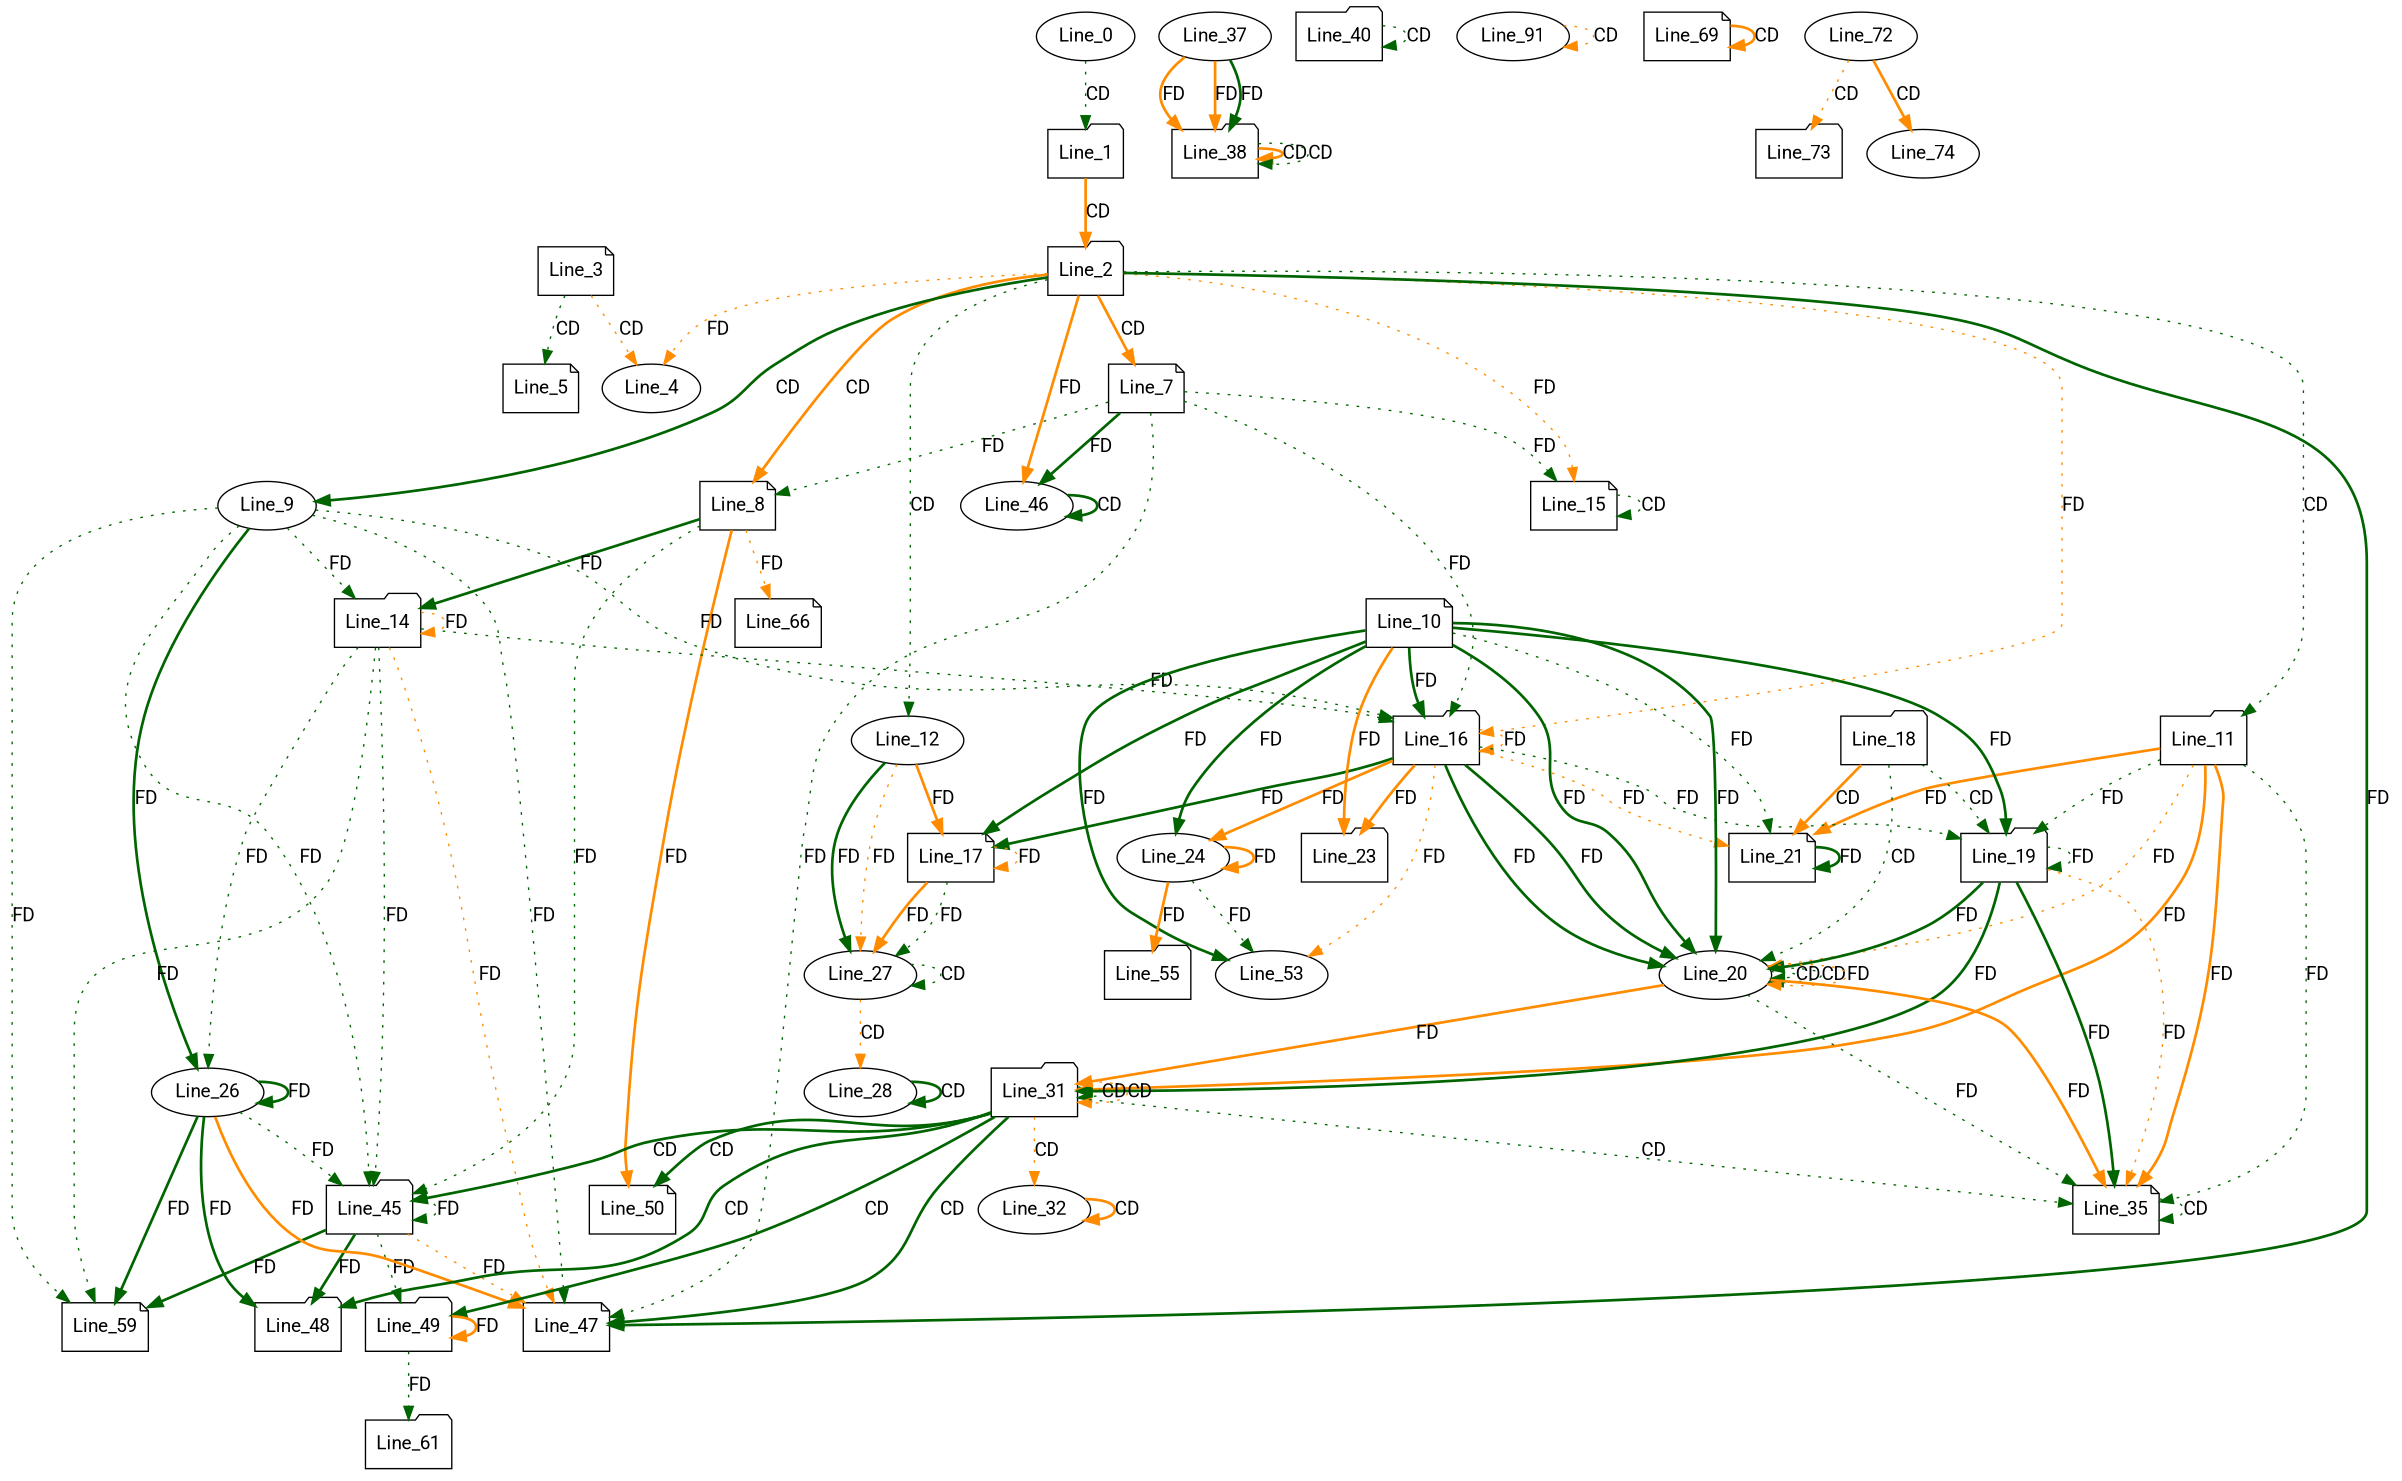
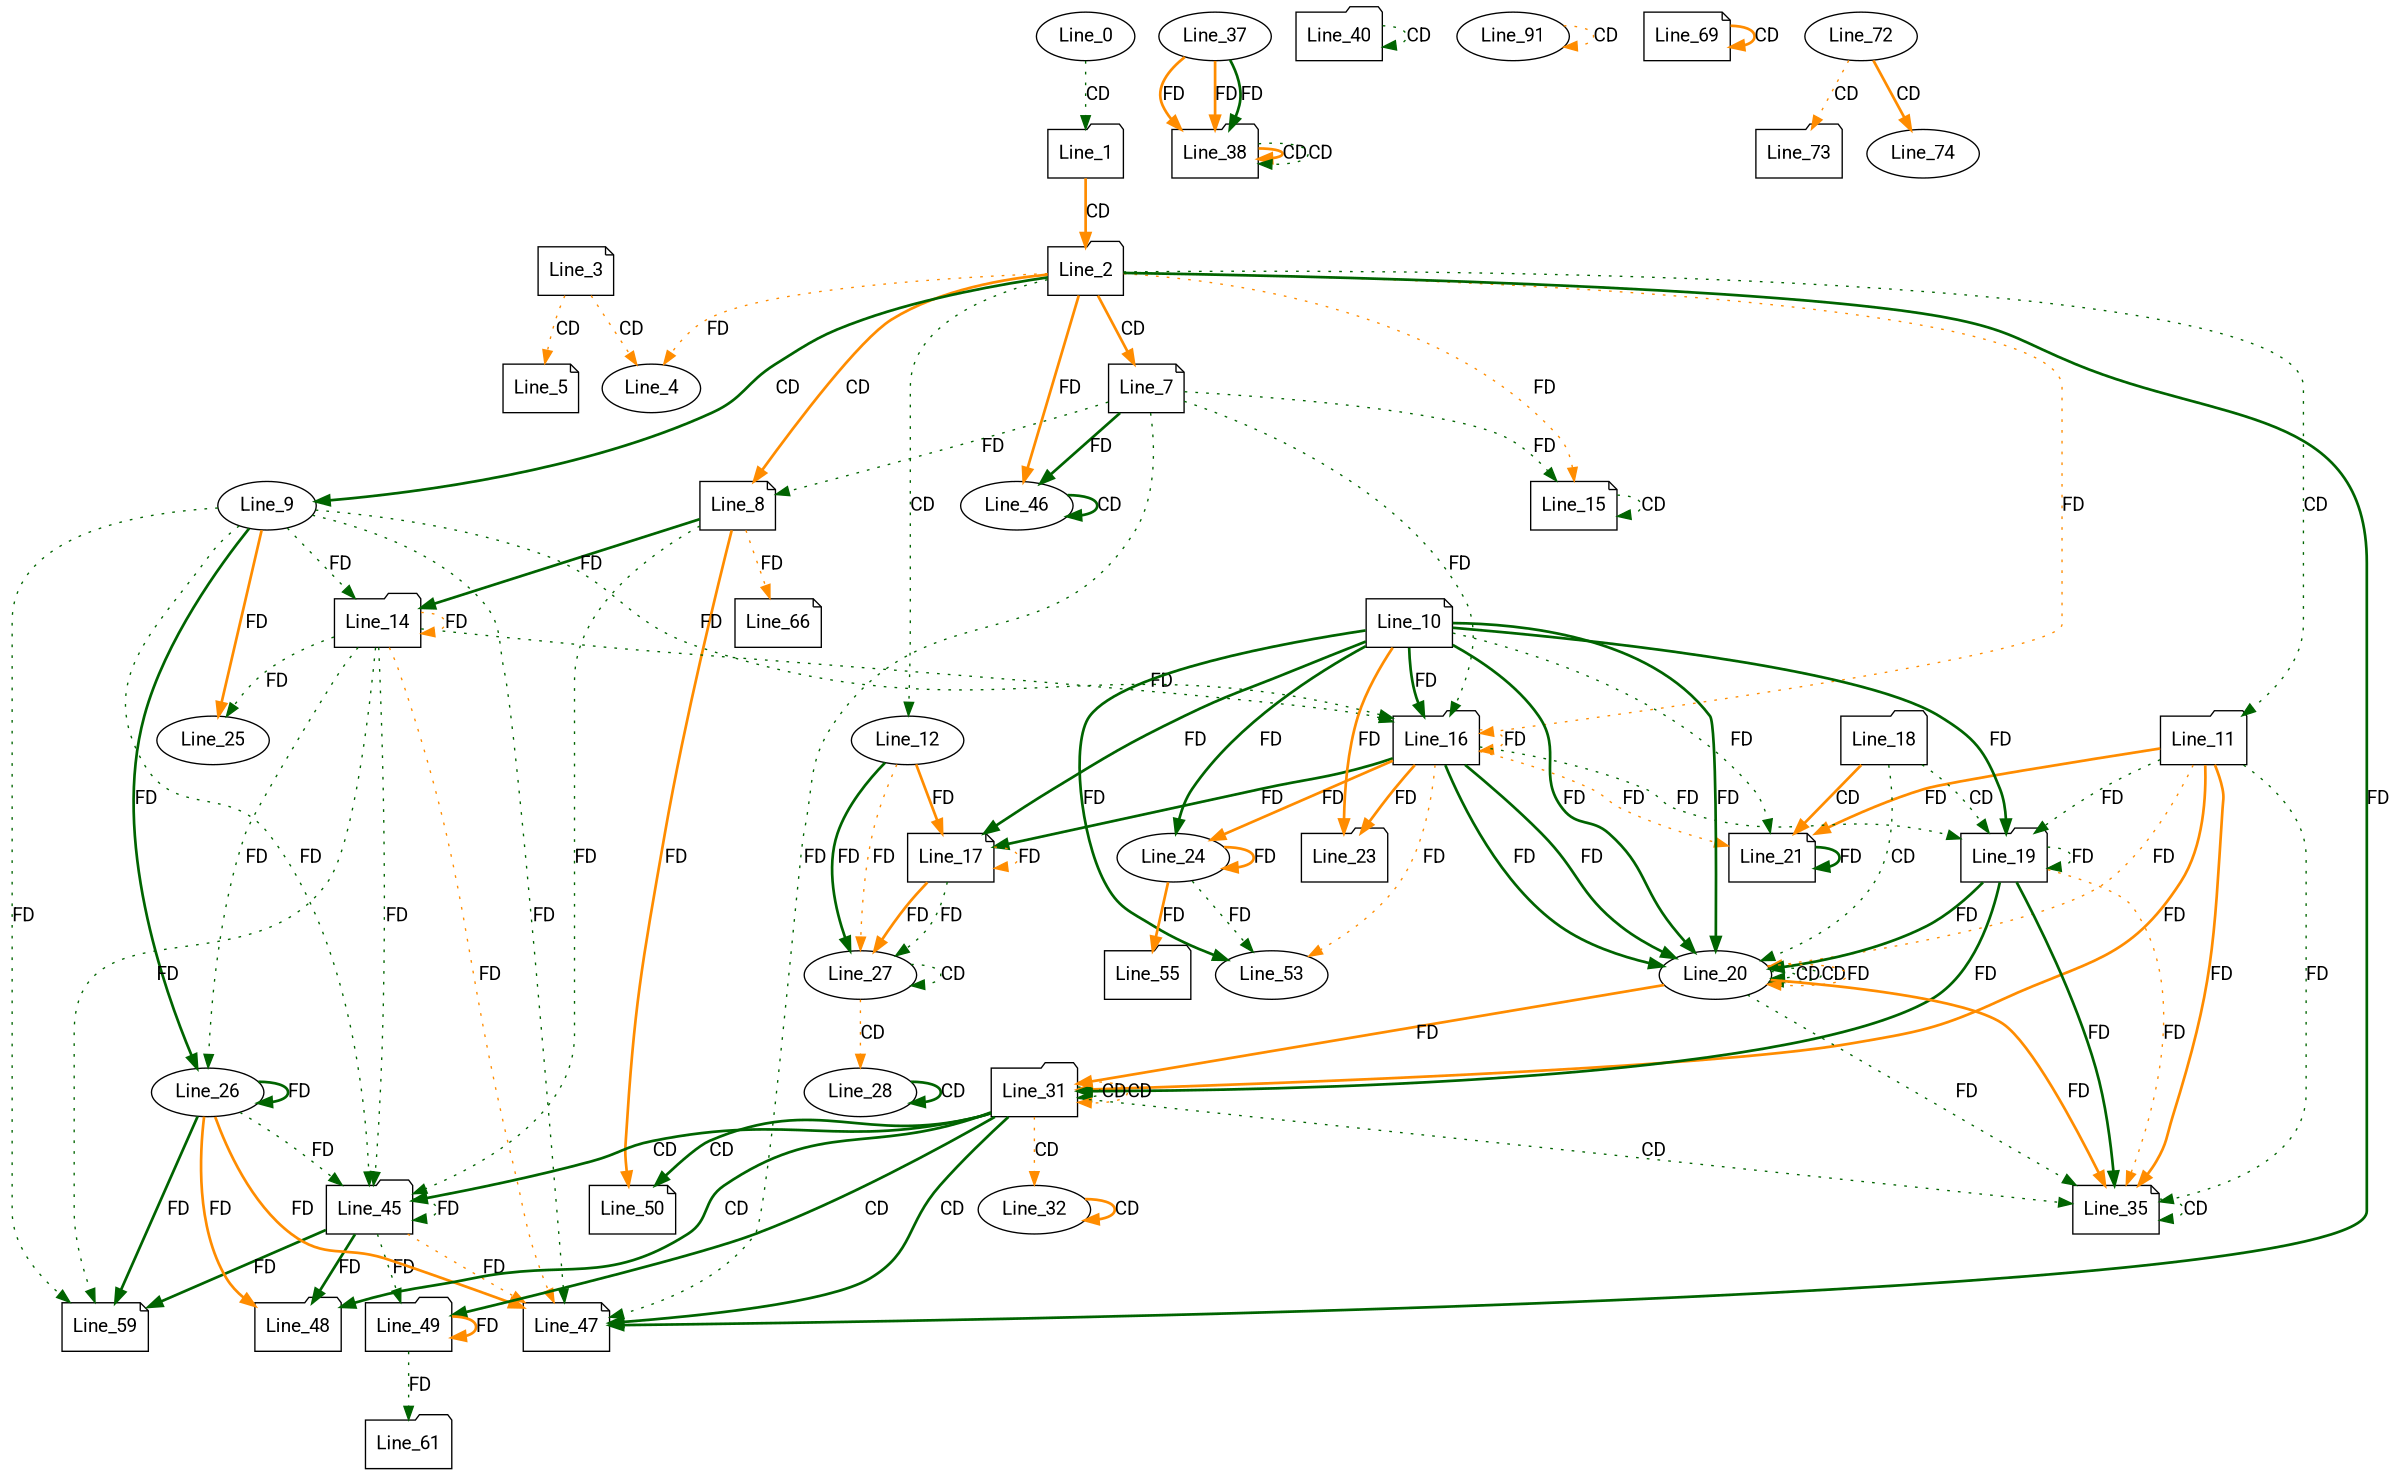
edge "Line_3" -> "Line_5": color darkgreen -> darkorange
node "Line_25": added
edge "Line_26" -> "Line_48": color darkgreen -> darkorange
